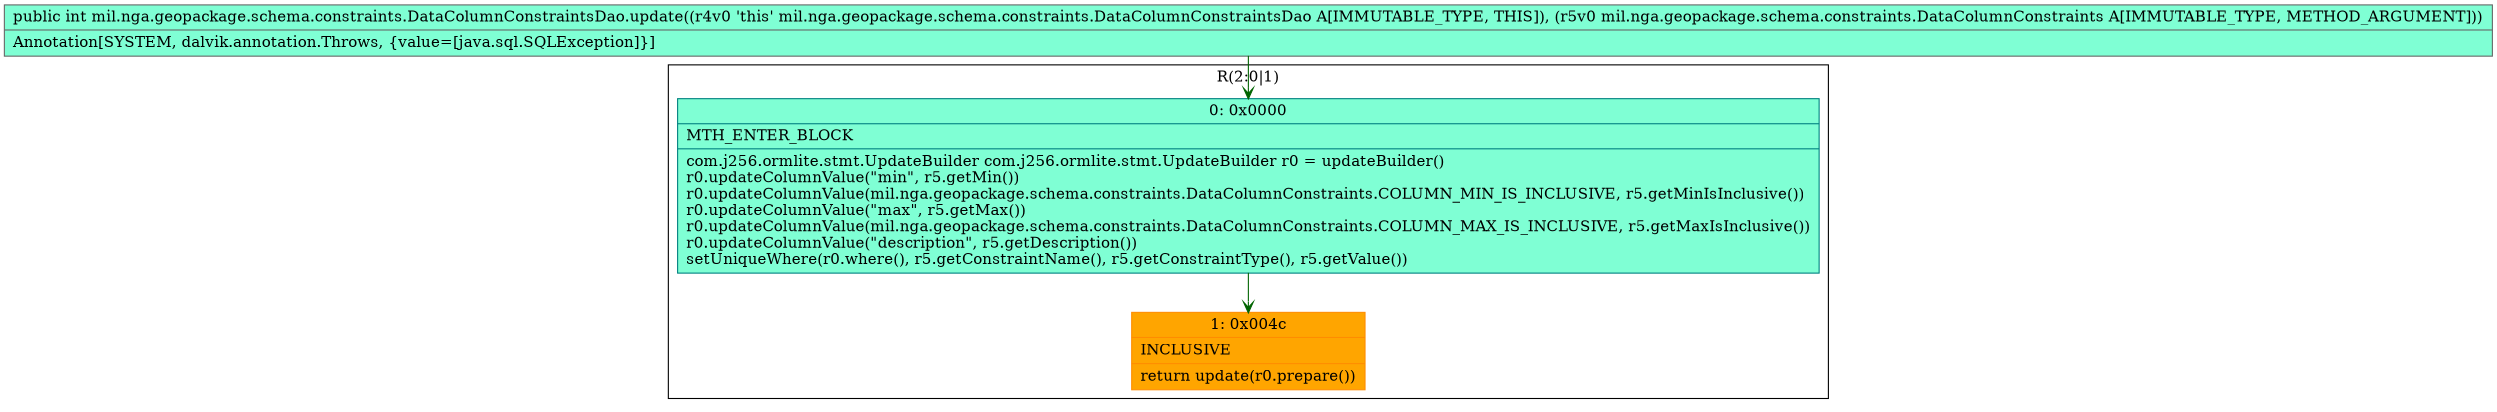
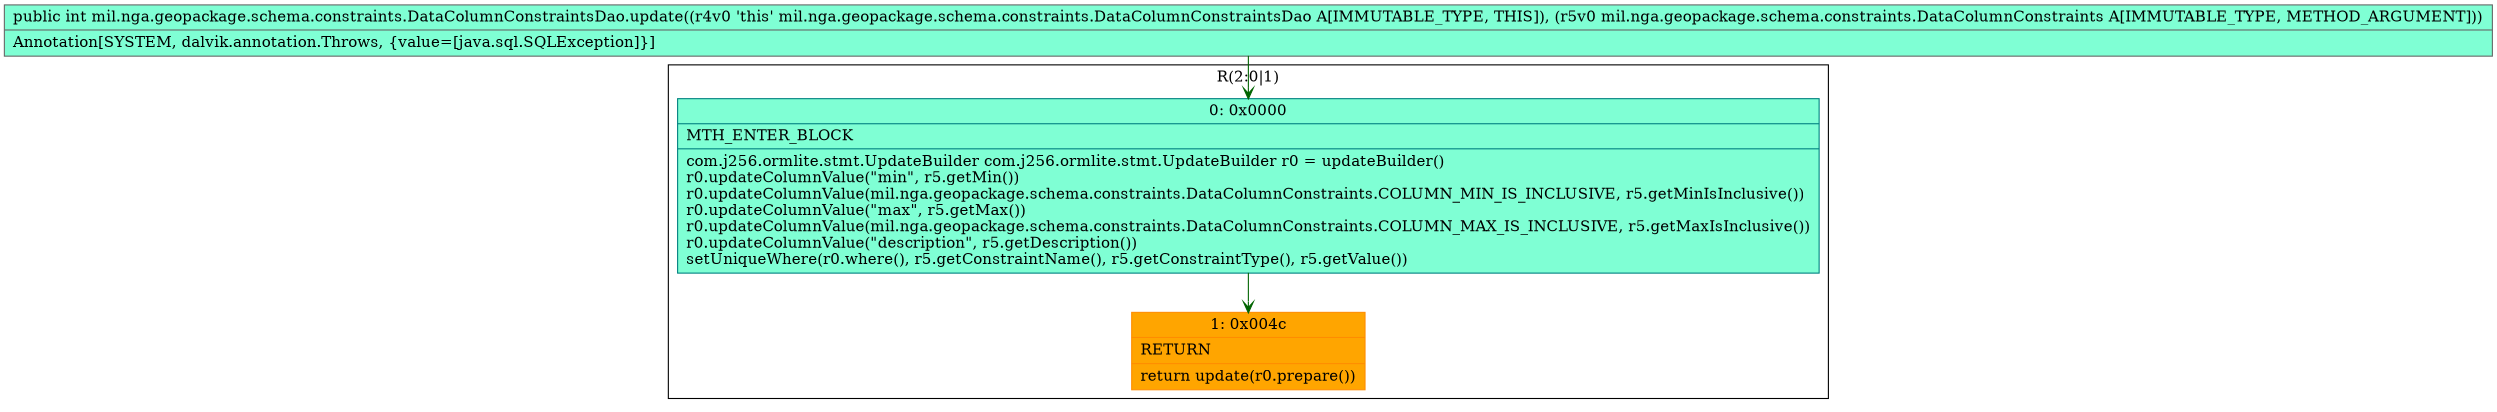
node "1: 0x004c": text "INCLUSIVE" -> "RETURN"
